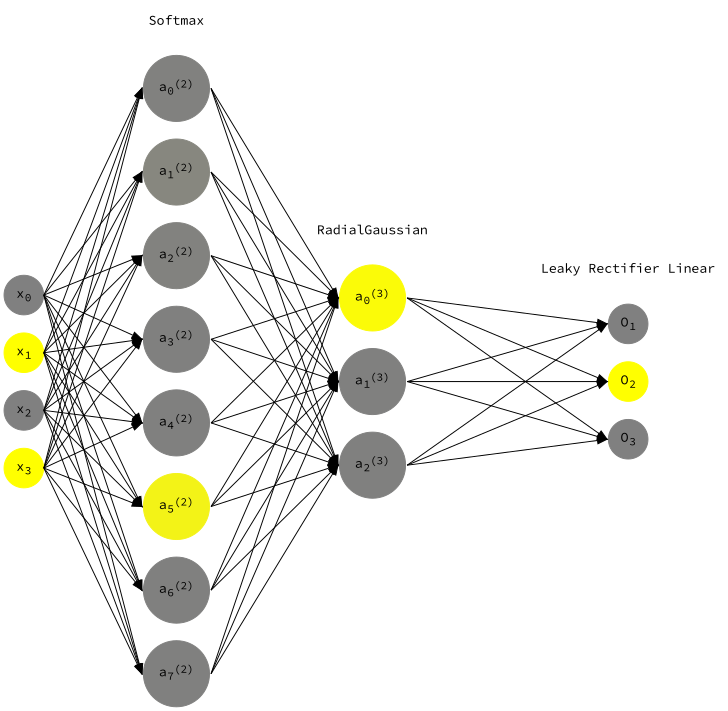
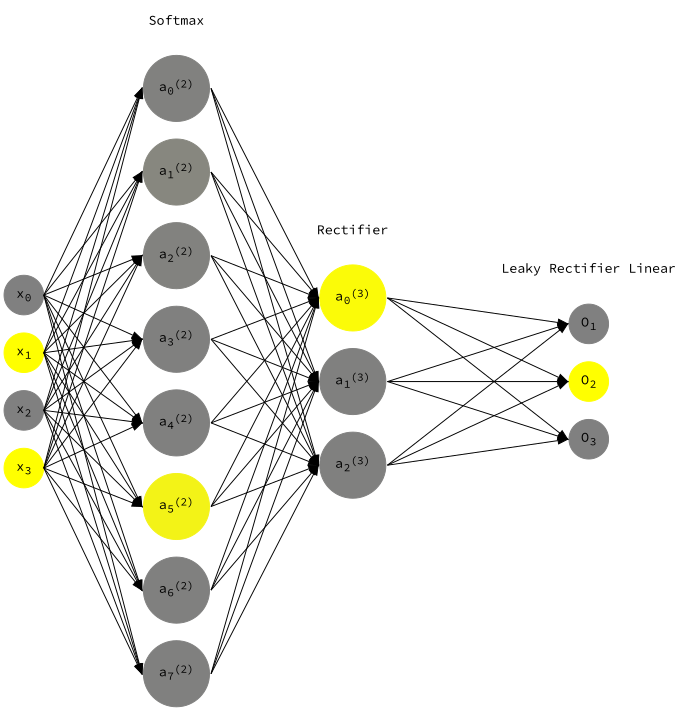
node "RadialGaussian": label "RadialGaussian" -> "Rectifier"
